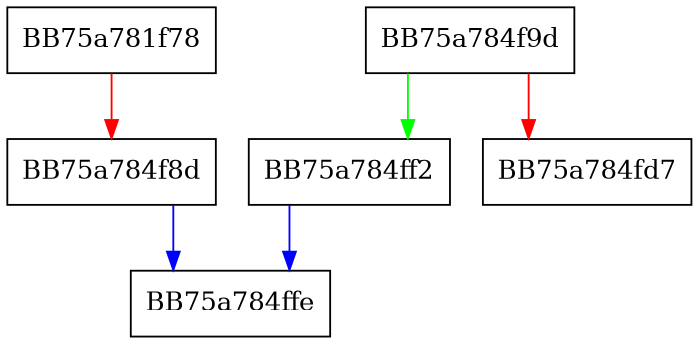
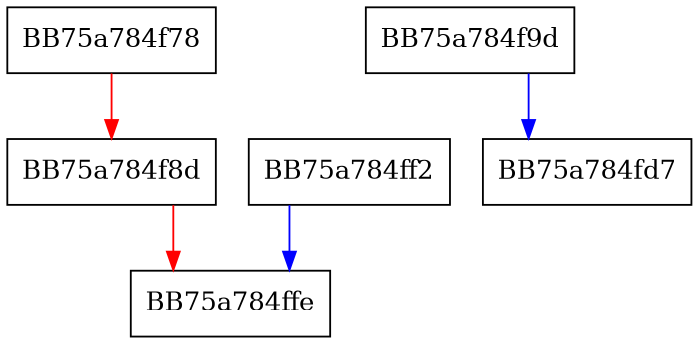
node "BB75a781f78": label "BB75a781f78" -> "BB75a784f78"
edge "BB75a784f9d" -> "BB75a784ff2": removed
edge "BB75a784f9d" -> "BB75a784fd7": color red -> blue
edge "BB75a784f8d" -> "BB75a784ffe": color blue -> red
